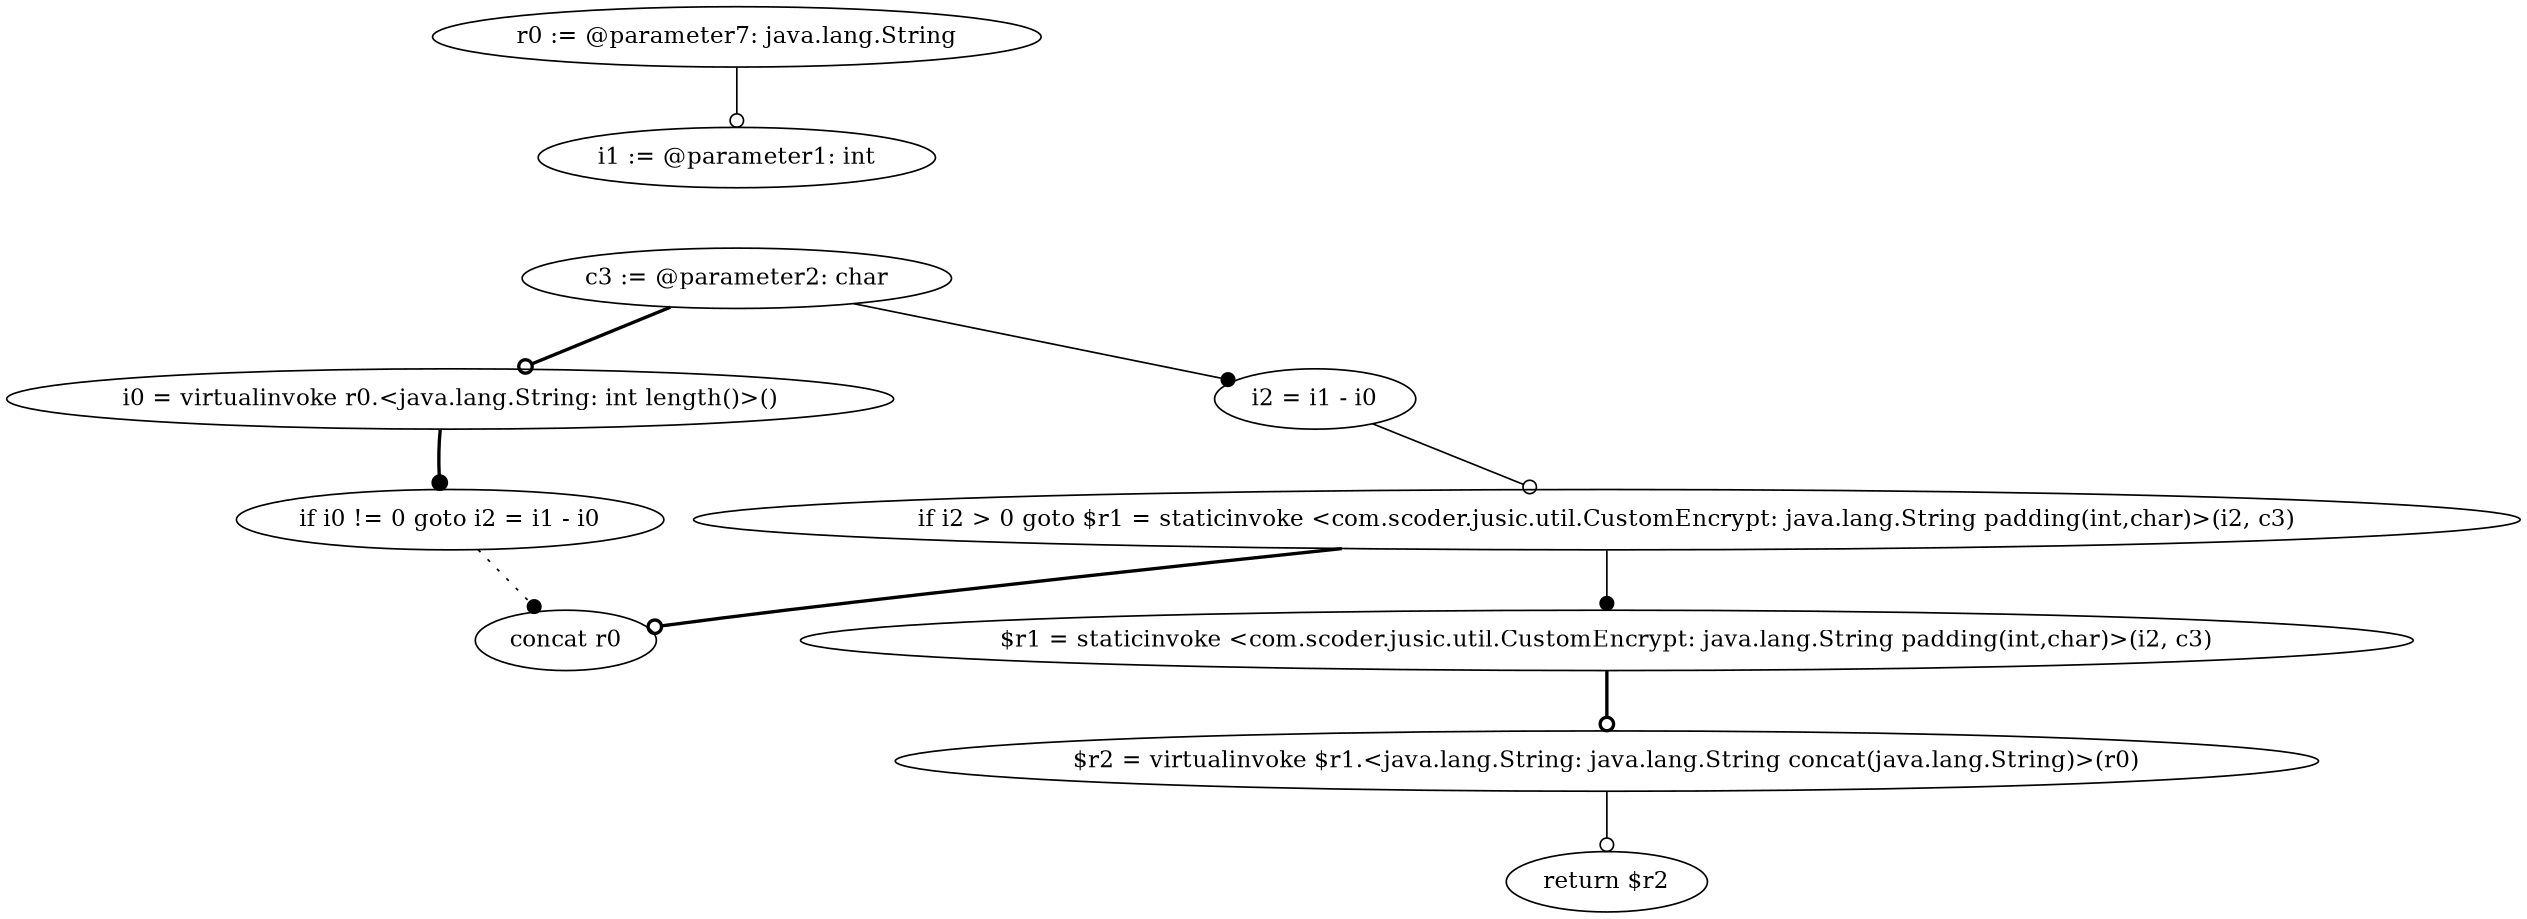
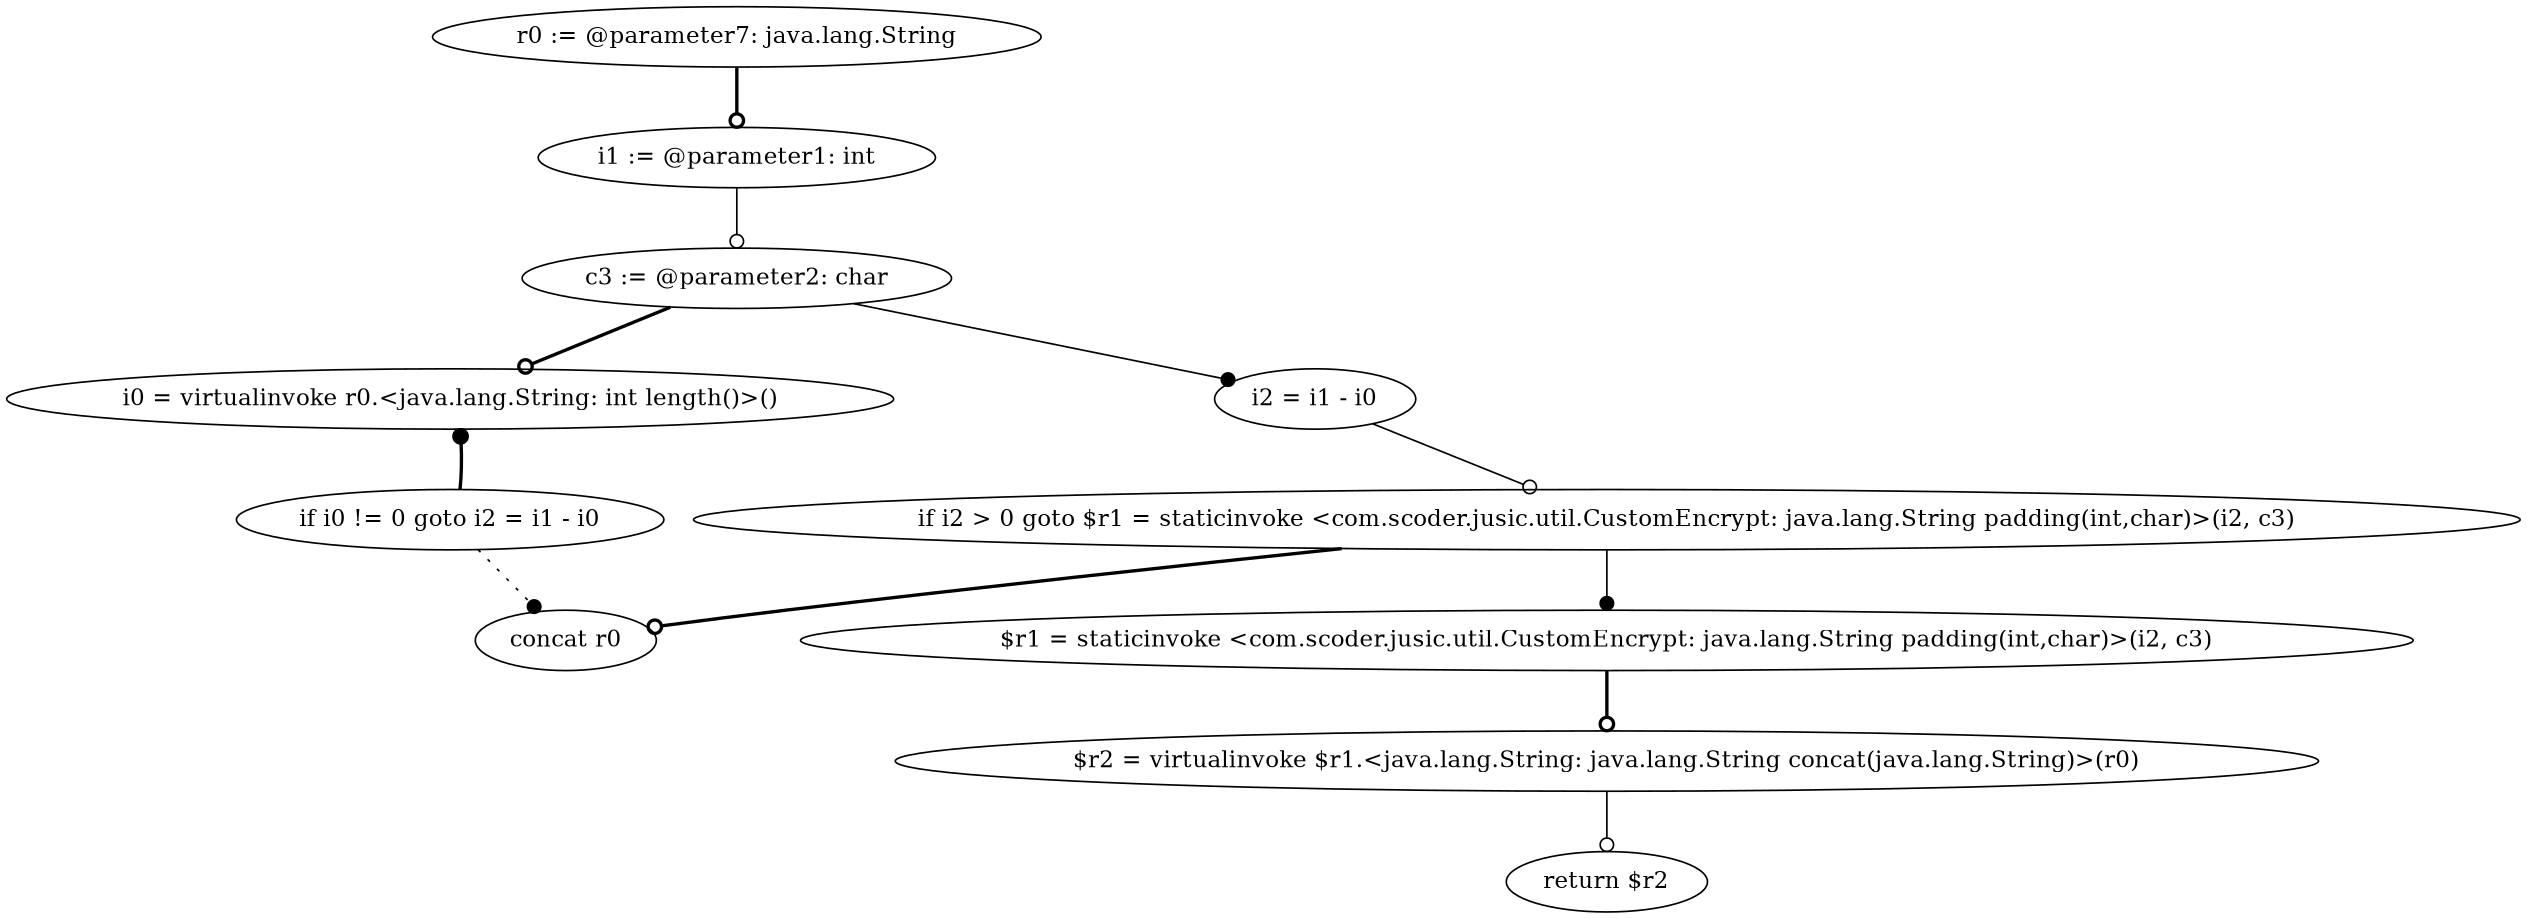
edge "r0 := @parameter7: java.lang.String" -> "i1 := @parameter1: int": style solid -> bold
edge "i1 := @parameter1: int" -> "c3 := @parameter2: char": added
edge "i0 = virtualinvoke r0.<java.lang.String: int length()>()" -> "if i0 != 0 goto i2 = i1 - i0": reversed
